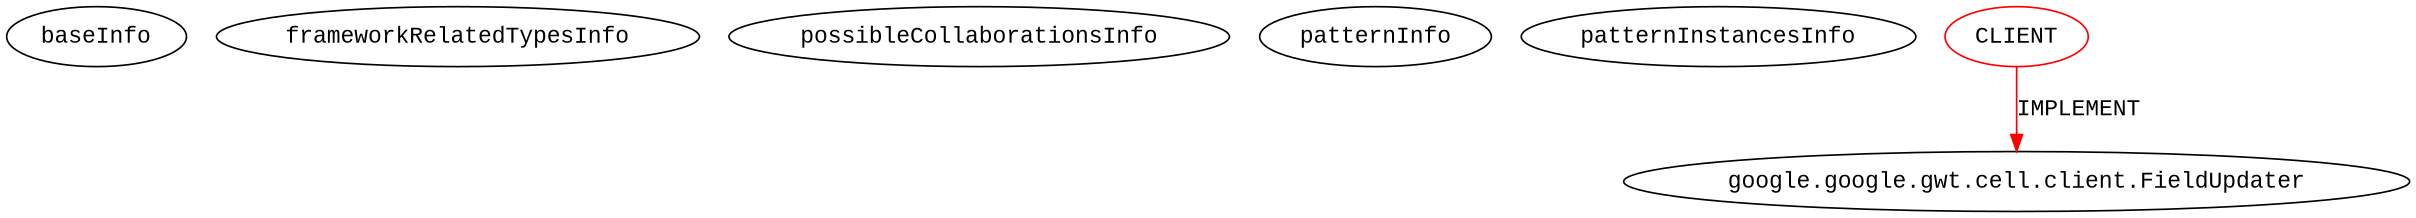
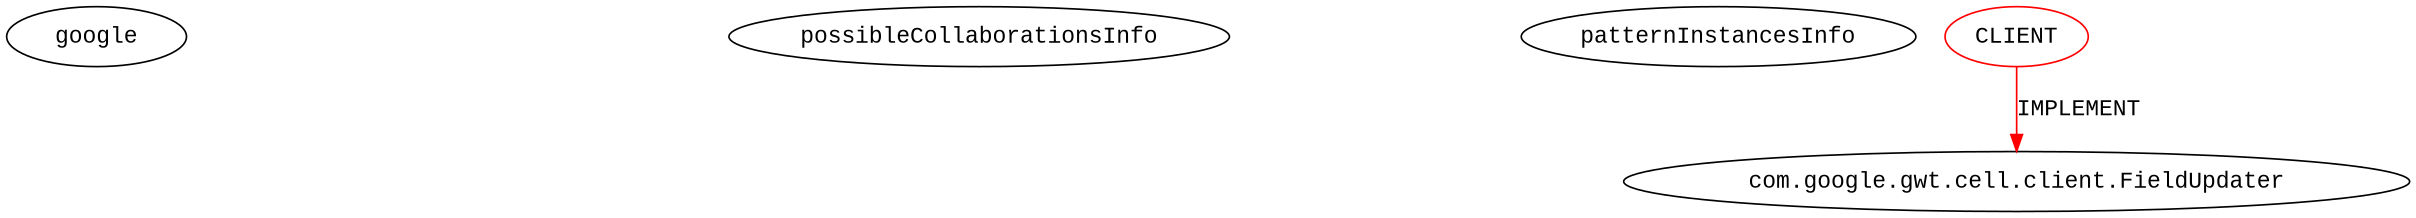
node "baseInfo": label "baseInfo" -> "google"
node "frameworkRelatedTypesInfo": removed
node "patternInfo": removed
node "google.google.gwt.cell.client.FieldUpdater": label "google.google.gwt.cell.client.FieldUpdater" -> "com.google.gwt.cell.client.FieldUpdater"
